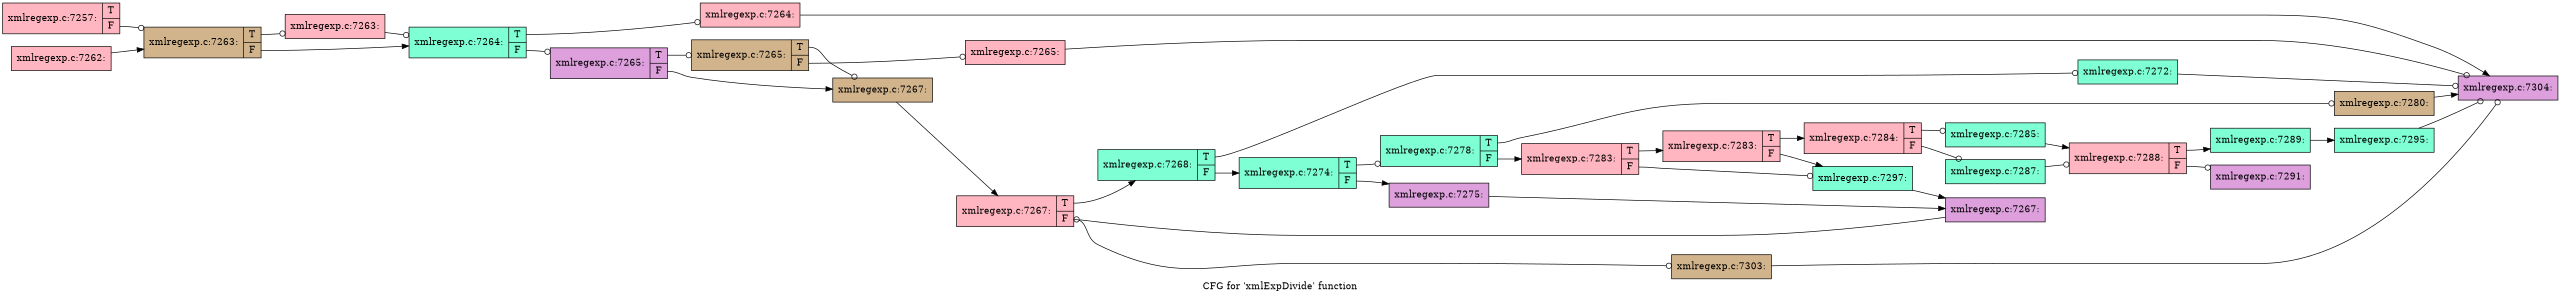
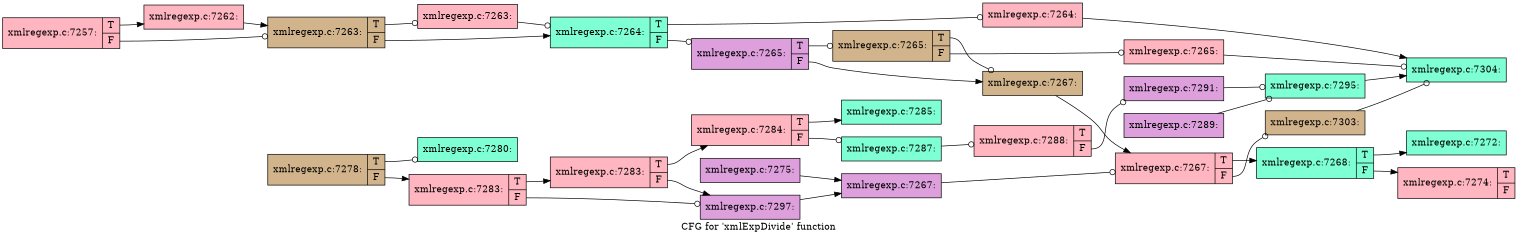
edge "xmlregexp.c:7257:" -> "xmlregexp.c:7262:": added
edge "xmlregexp.c:7268:" -> "xmlregexp.c:7272:": arrowhead odot -> normal
edge "xmlregexp.c:7272:" -> "xmlregexp.c:7304:": removed
edge "xmlregexp.c:7291:" -> "xmlregexp.c:7295:": added
node "xmlregexp.c:7304:": fillcolor plum -> aquamarine
edge "xmlregexp.c:7280:" -> "xmlregexp.c:7304:": removed
node "xmlregexp.c:7280:": fillcolor tan -> aquamarine
edge "xmlregexp.c:7295:" -> "xmlregexp.c:7304:": arrowhead odot -> normal
edge "xmlregexp.c:7284:" -> "xmlregexp.c:7285:": arrowhead odot -> normal
node "xmlregexp.c:7289:": fillcolor aquamarine -> plum
edge "xmlregexp.c:7289:" -> "xmlregexp.c:7295:": arrowhead normal -> odot
edge "xmlregexp.c:7285:" -> "xmlregexp.c:7288:": removed
edge "xmlregexp.c:7288:" -> "xmlregexp.c:7289:": removed
node "xmlregexp.c:7278:": fillcolor aquamarine -> tan
edge "xmlregexp.c:7274:" -> "xmlregexp.c:7278:": removed
node "xmlregexp.c:7274:": fillcolor aquamarine -> lightpink
node "xmlregexp.c:7297:": fillcolor aquamarine -> plum
edge "xmlregexp.c:7274:" -> "xmlregexp.c:7275:": removed
